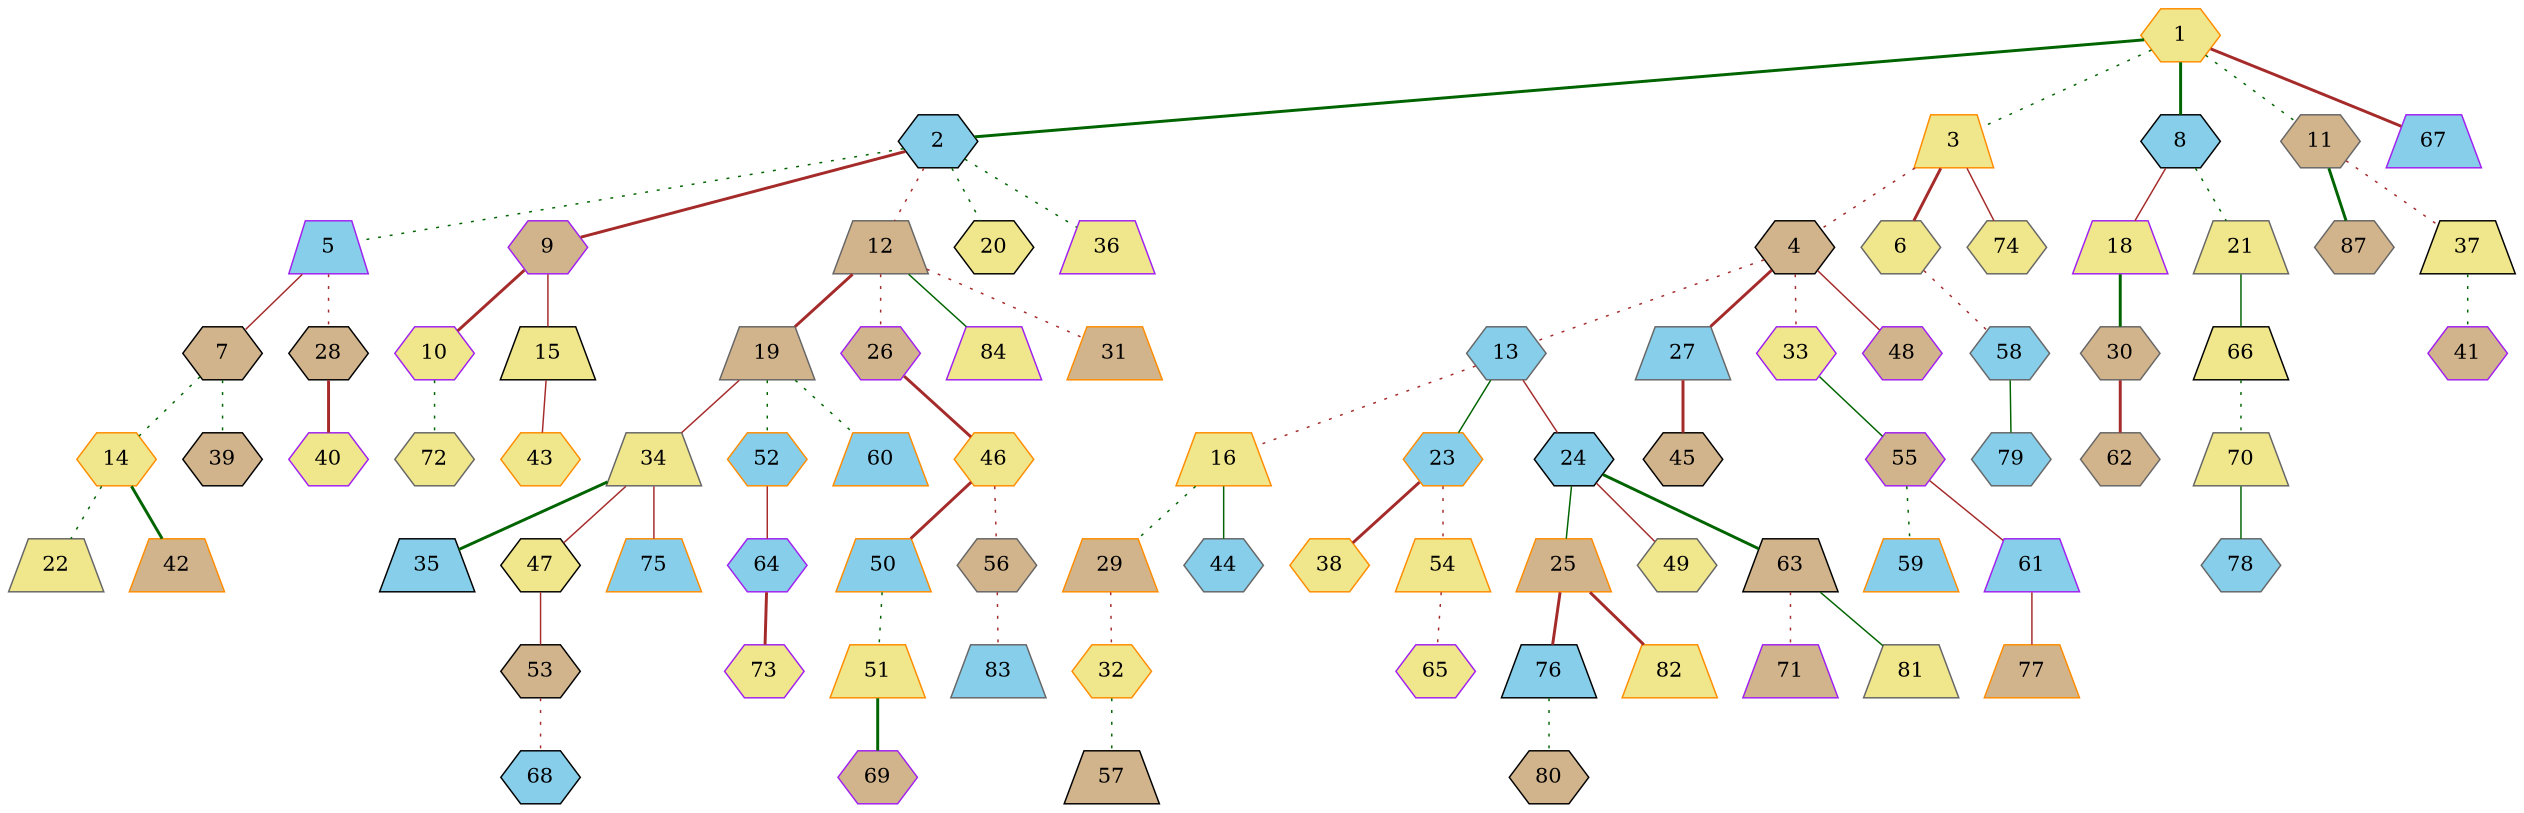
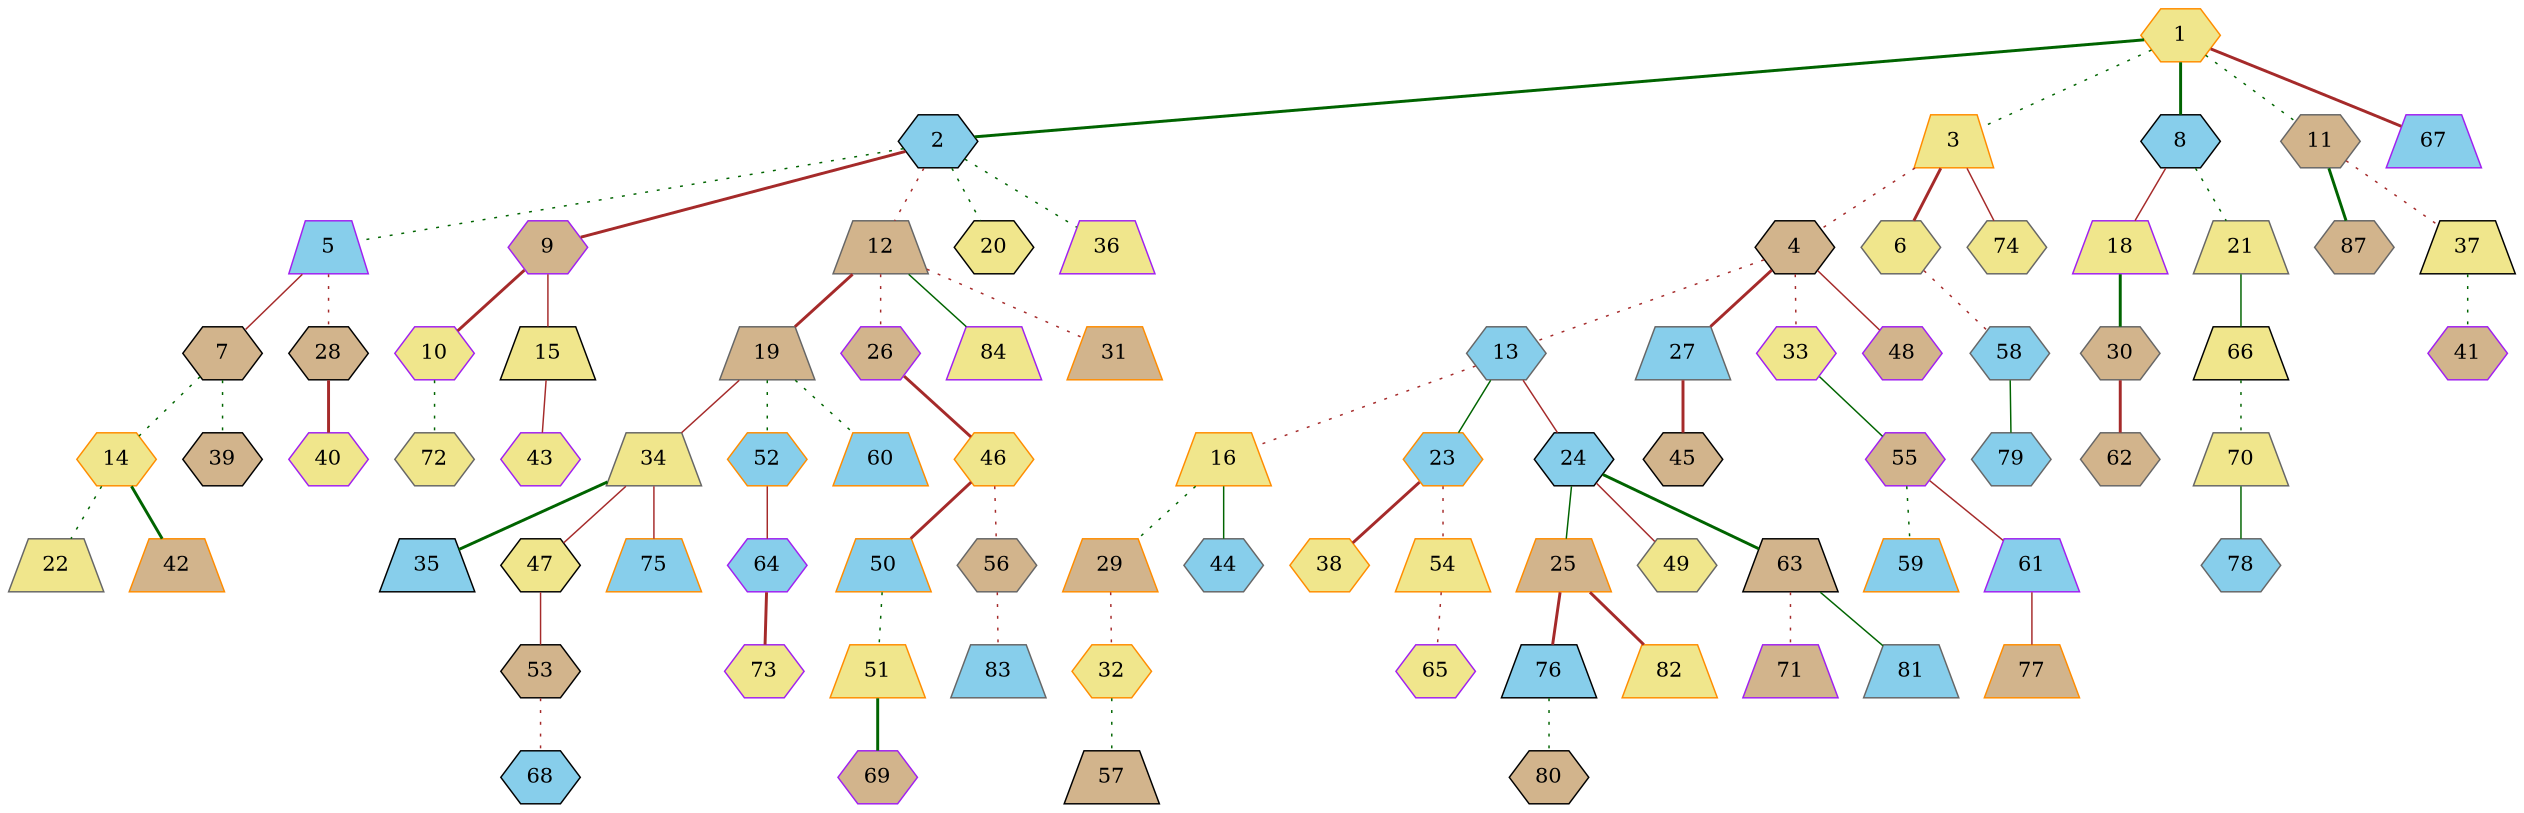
node "43": color darkorange -> purple
node "81": fillcolor khaki -> skyblue
